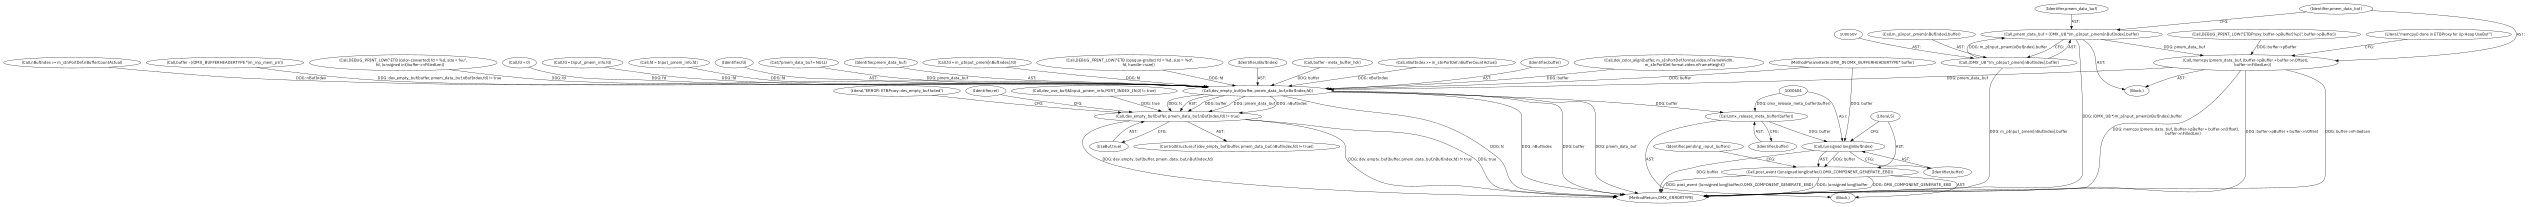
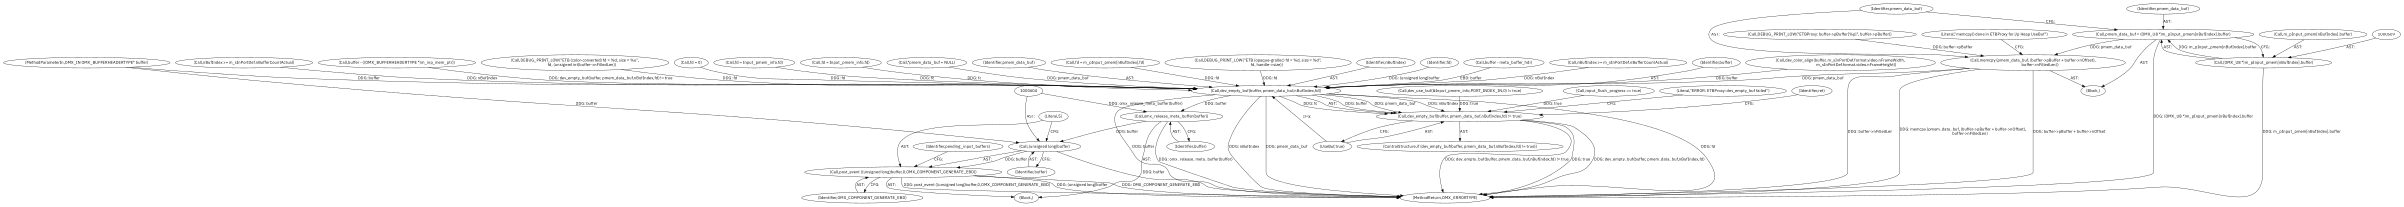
edge "(Identifier,fd)" -> "(Call,dev_empty_buf(buffer, pmem_data_buf,nBufIndex,fd))": label "AST: " -> "DDG: (unsigned long)buffer"
edge "(Call,buffer - meta_buffer_hdr)" -> "(Call,dev_empty_buf(buffer, pmem_data_buf,nBufIndex,fd))": label "DDG: buffer" -> "EBD: buffer"
node "(Call,input_flush_progress == true)": added
edge "(UseBuf,true)" -> "(Call,dev_empty_buf(buffer, pmem_data_buf,nBufIndex,fd))": added, label "CFG:"
node "(Call,(unsigned long)nBufIndex)": label "(Call,(unsigned long)nBufIndex)" -> "(Call,(unsigned long)buffer)"
edge "(Call,omx_release_meta_buffer(buffer))" -> "(MethodReturn,OMX_ERRORTYPE)": added, label "DDG: omx_release_meta_buffer(buffer)"
node "(Identifier,OMX_COMPONENT_GENERATE_EBD)": added
